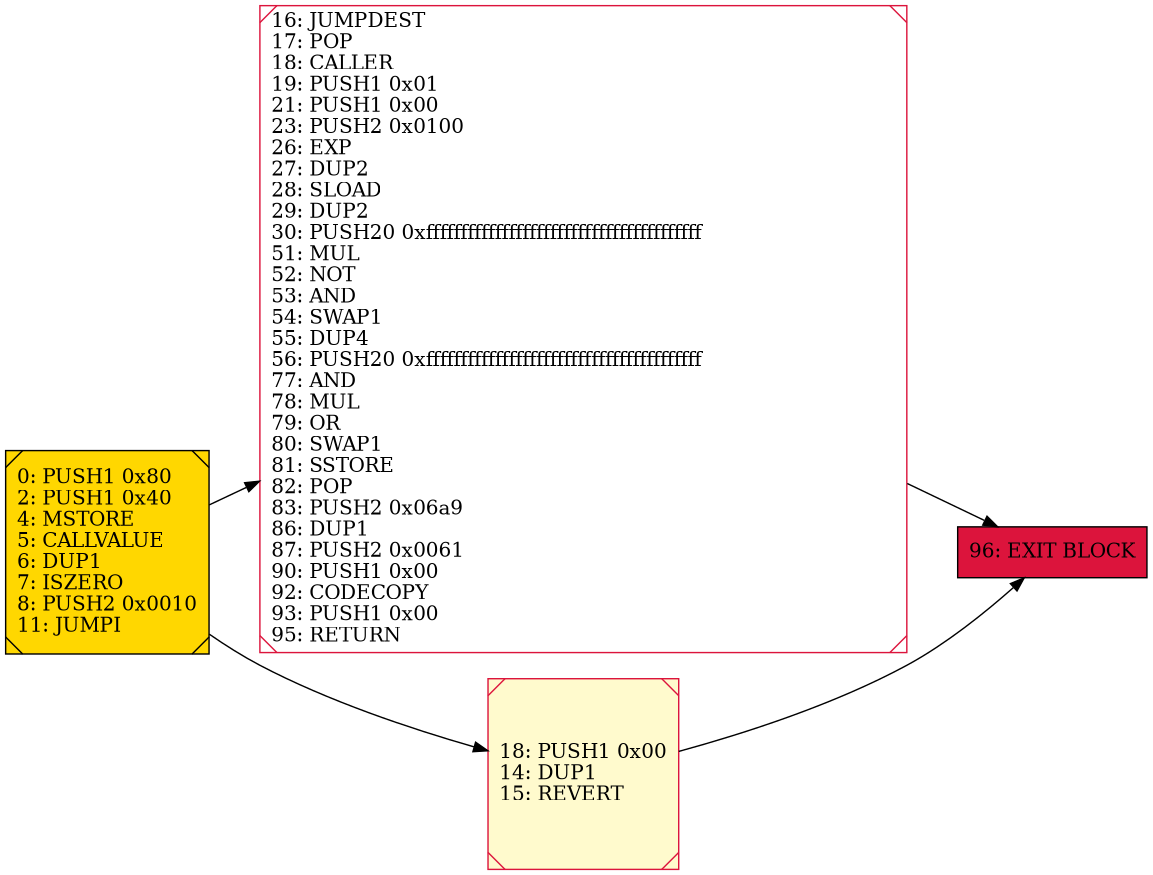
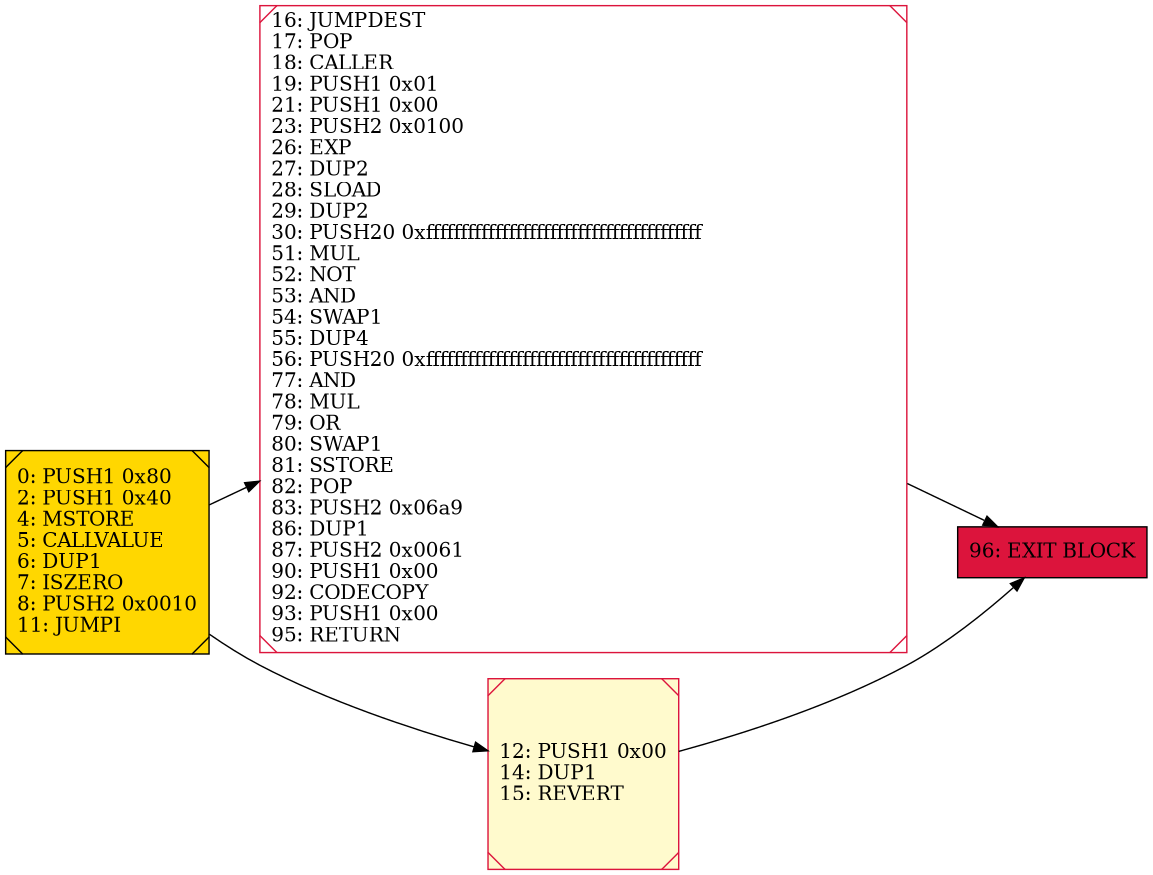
node "18: PUSH1 0x00 14: DUP1 15: REVERT": label "18: PUSH1 0x00 14: DUP1 15: REVERT" -> "12: PUSH1 0x00 14: DUP1 15: REVERT"
